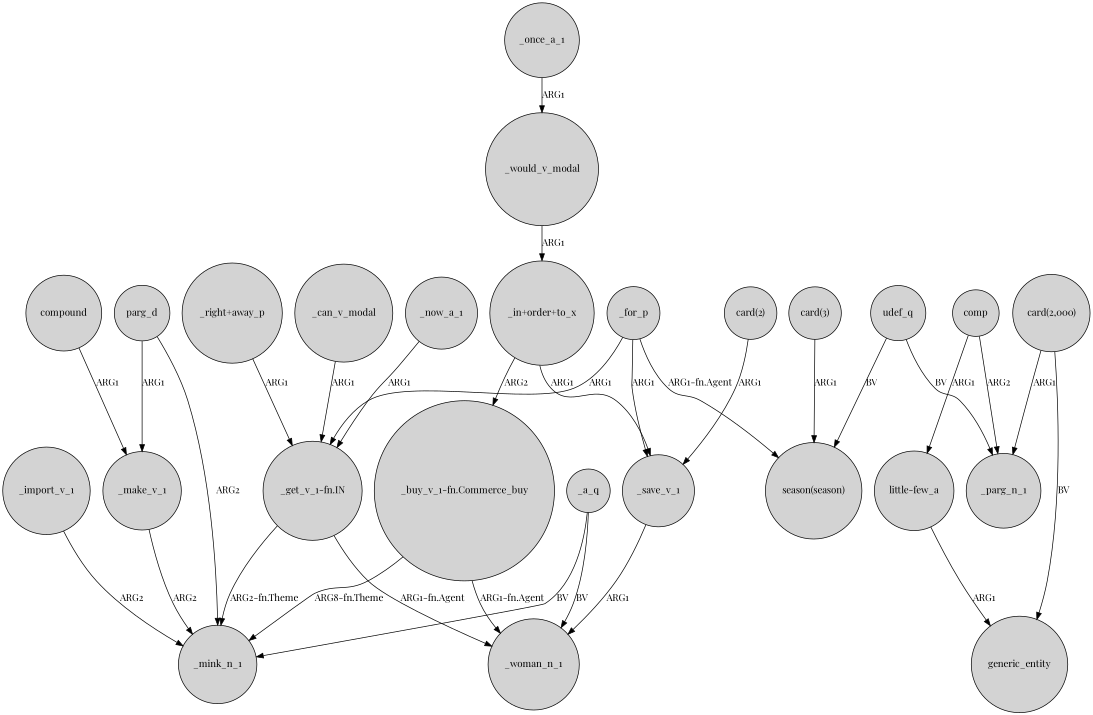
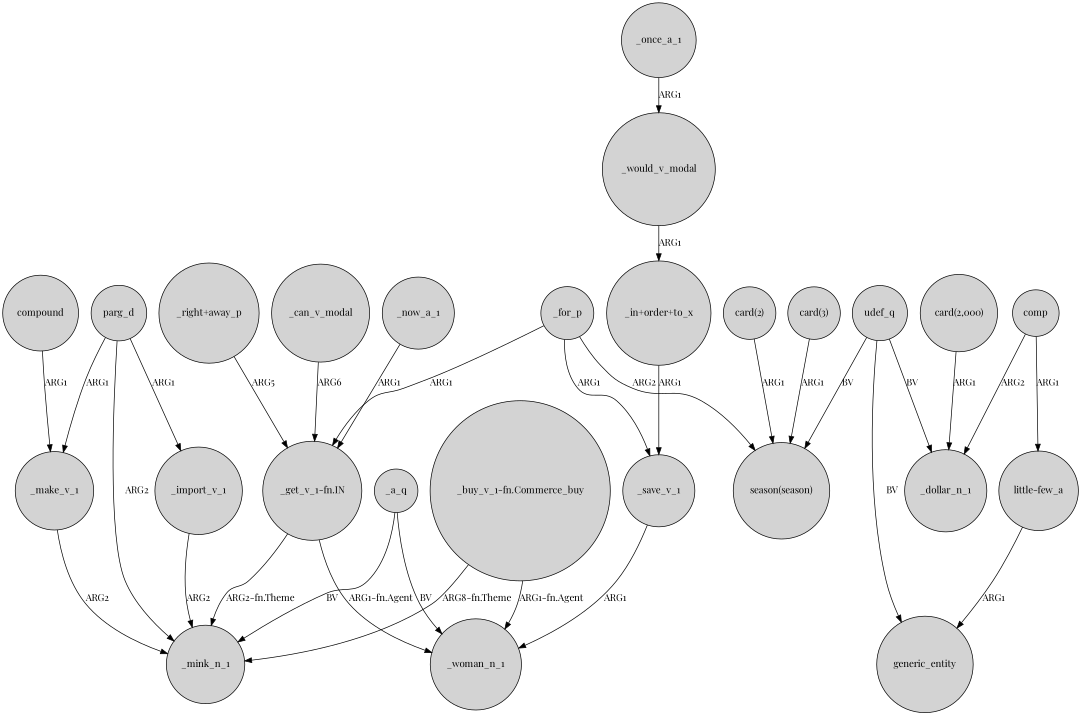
edge "_in+order+to_x" -> "_buy_v_1-fn.Commerce_buy": removed, label "ARG2"
edge "_right+away_p" -> "_get_v_1-fn.IN": label "ARG1" -> "ARG5"
edge "_can_v_modal" -> "_get_v_1-fn.IN": label "ARG1" -> "ARG6"
edge "_for_p" -> "season(season)": label "ARG1-fn.Agent" -> "ARG2"
edge "parg_d" -> "_import_v_1": added, label "ARG1"
edge "card(2)" -> "_save_v_1": now "card(2)" -> "season(season)"
edge "card(2,000)" -> "generic_entity": now "udef_q" -> "generic_entity"
node "_parg_n_1": label "_parg_n_1" -> "_dollar_n_1"
